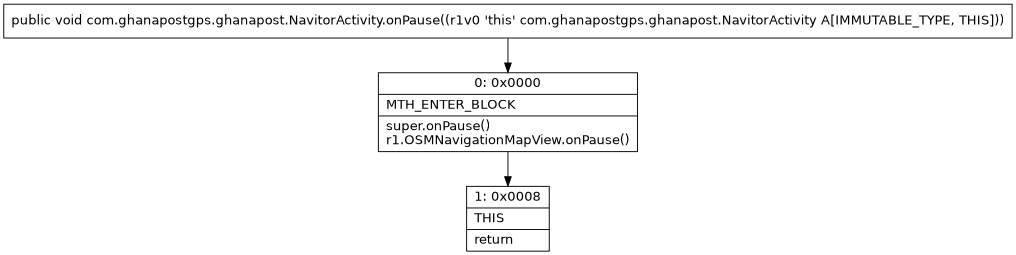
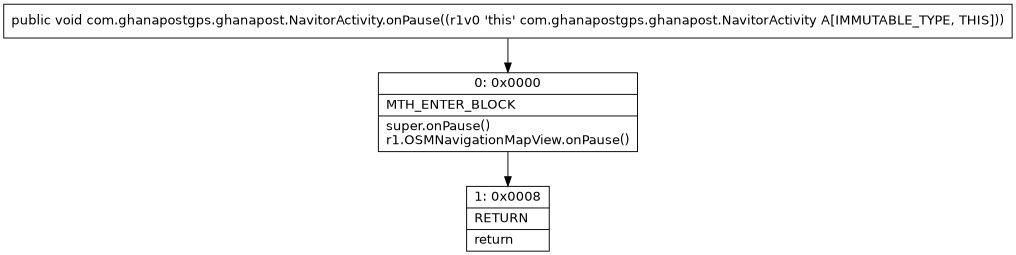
node "1: 0x0008": text "THIS" -> "RETURN"
